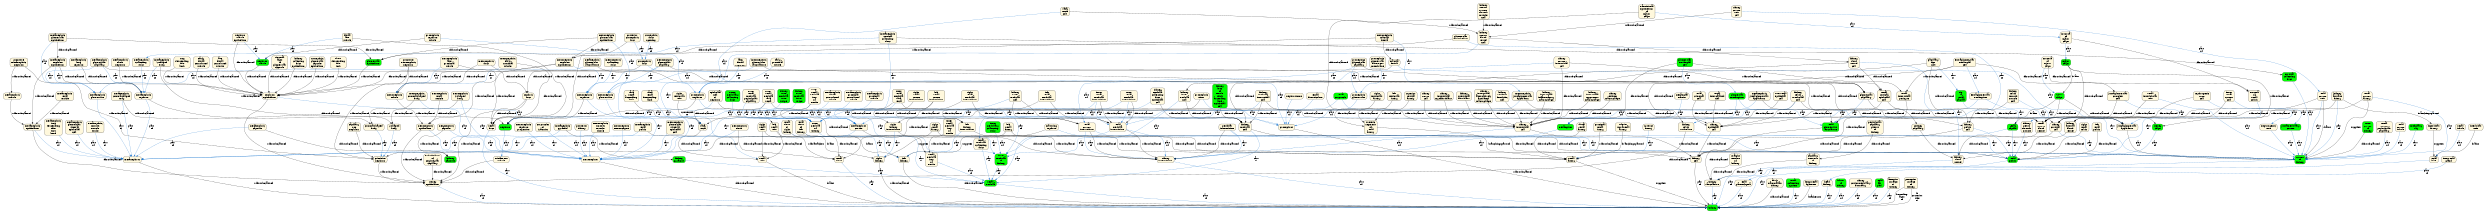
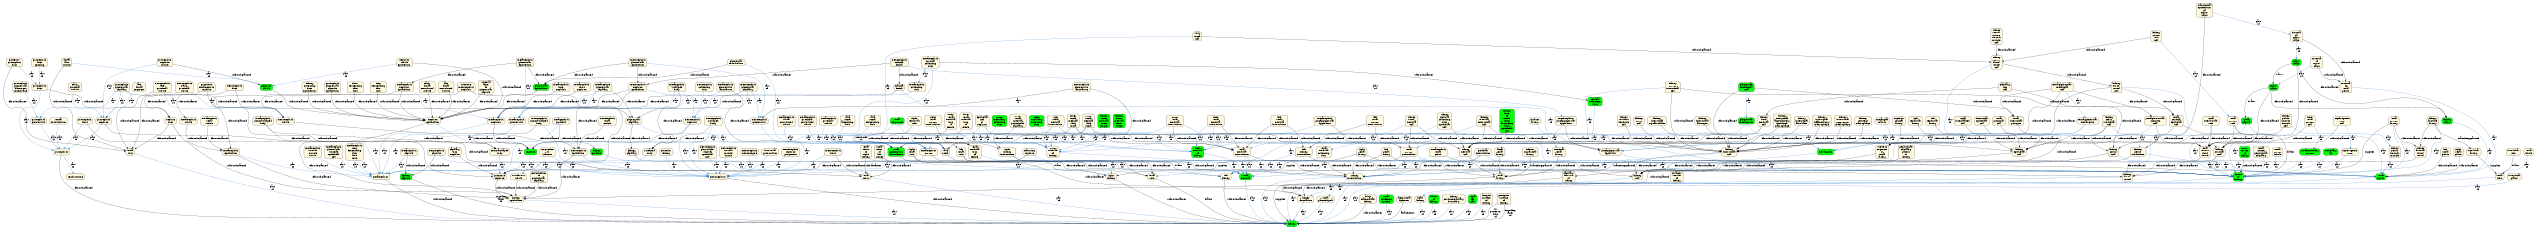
edge "mesonephric glomerulus vasculature" -> "mesonephric glomerulus": color dodgerblue3 -> black
node "tip of renal papilla": removed
edge "nephrostome" -> "pronephros": reversed
edge "vasa recta ascending limb" -> "vasa recta": color black -> dodgerblue3
node "kidney interstitial fibrocyte": added
node "interrenal primordium": added
edge "oviduct artery" -> "renal artery": now "oviduct artery" -> "proximal renal artery"
edge "juxtaglomerular apparatus" -> "cortex of kidney": color black -> dodgerblue3
edge "kidney cell" -> "kidney": color black -> dodgerblue3
edge "kidney capsule" -> "kidney": added, label "bounding layer of"
